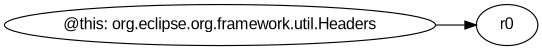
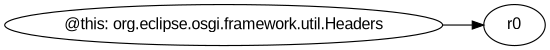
node "@this: org.eclipse.org.framework.util.Headers": label "@this: org.eclipse.org.framework.util.Headers" -> "@this: org.eclipse.osgi.framework.util.Headers"
